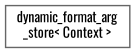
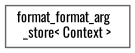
node "dynamic_format_arg _store< Context >": label "dynamic_format_arg _store< Context >" -> "format_format_arg _store< Context >"
